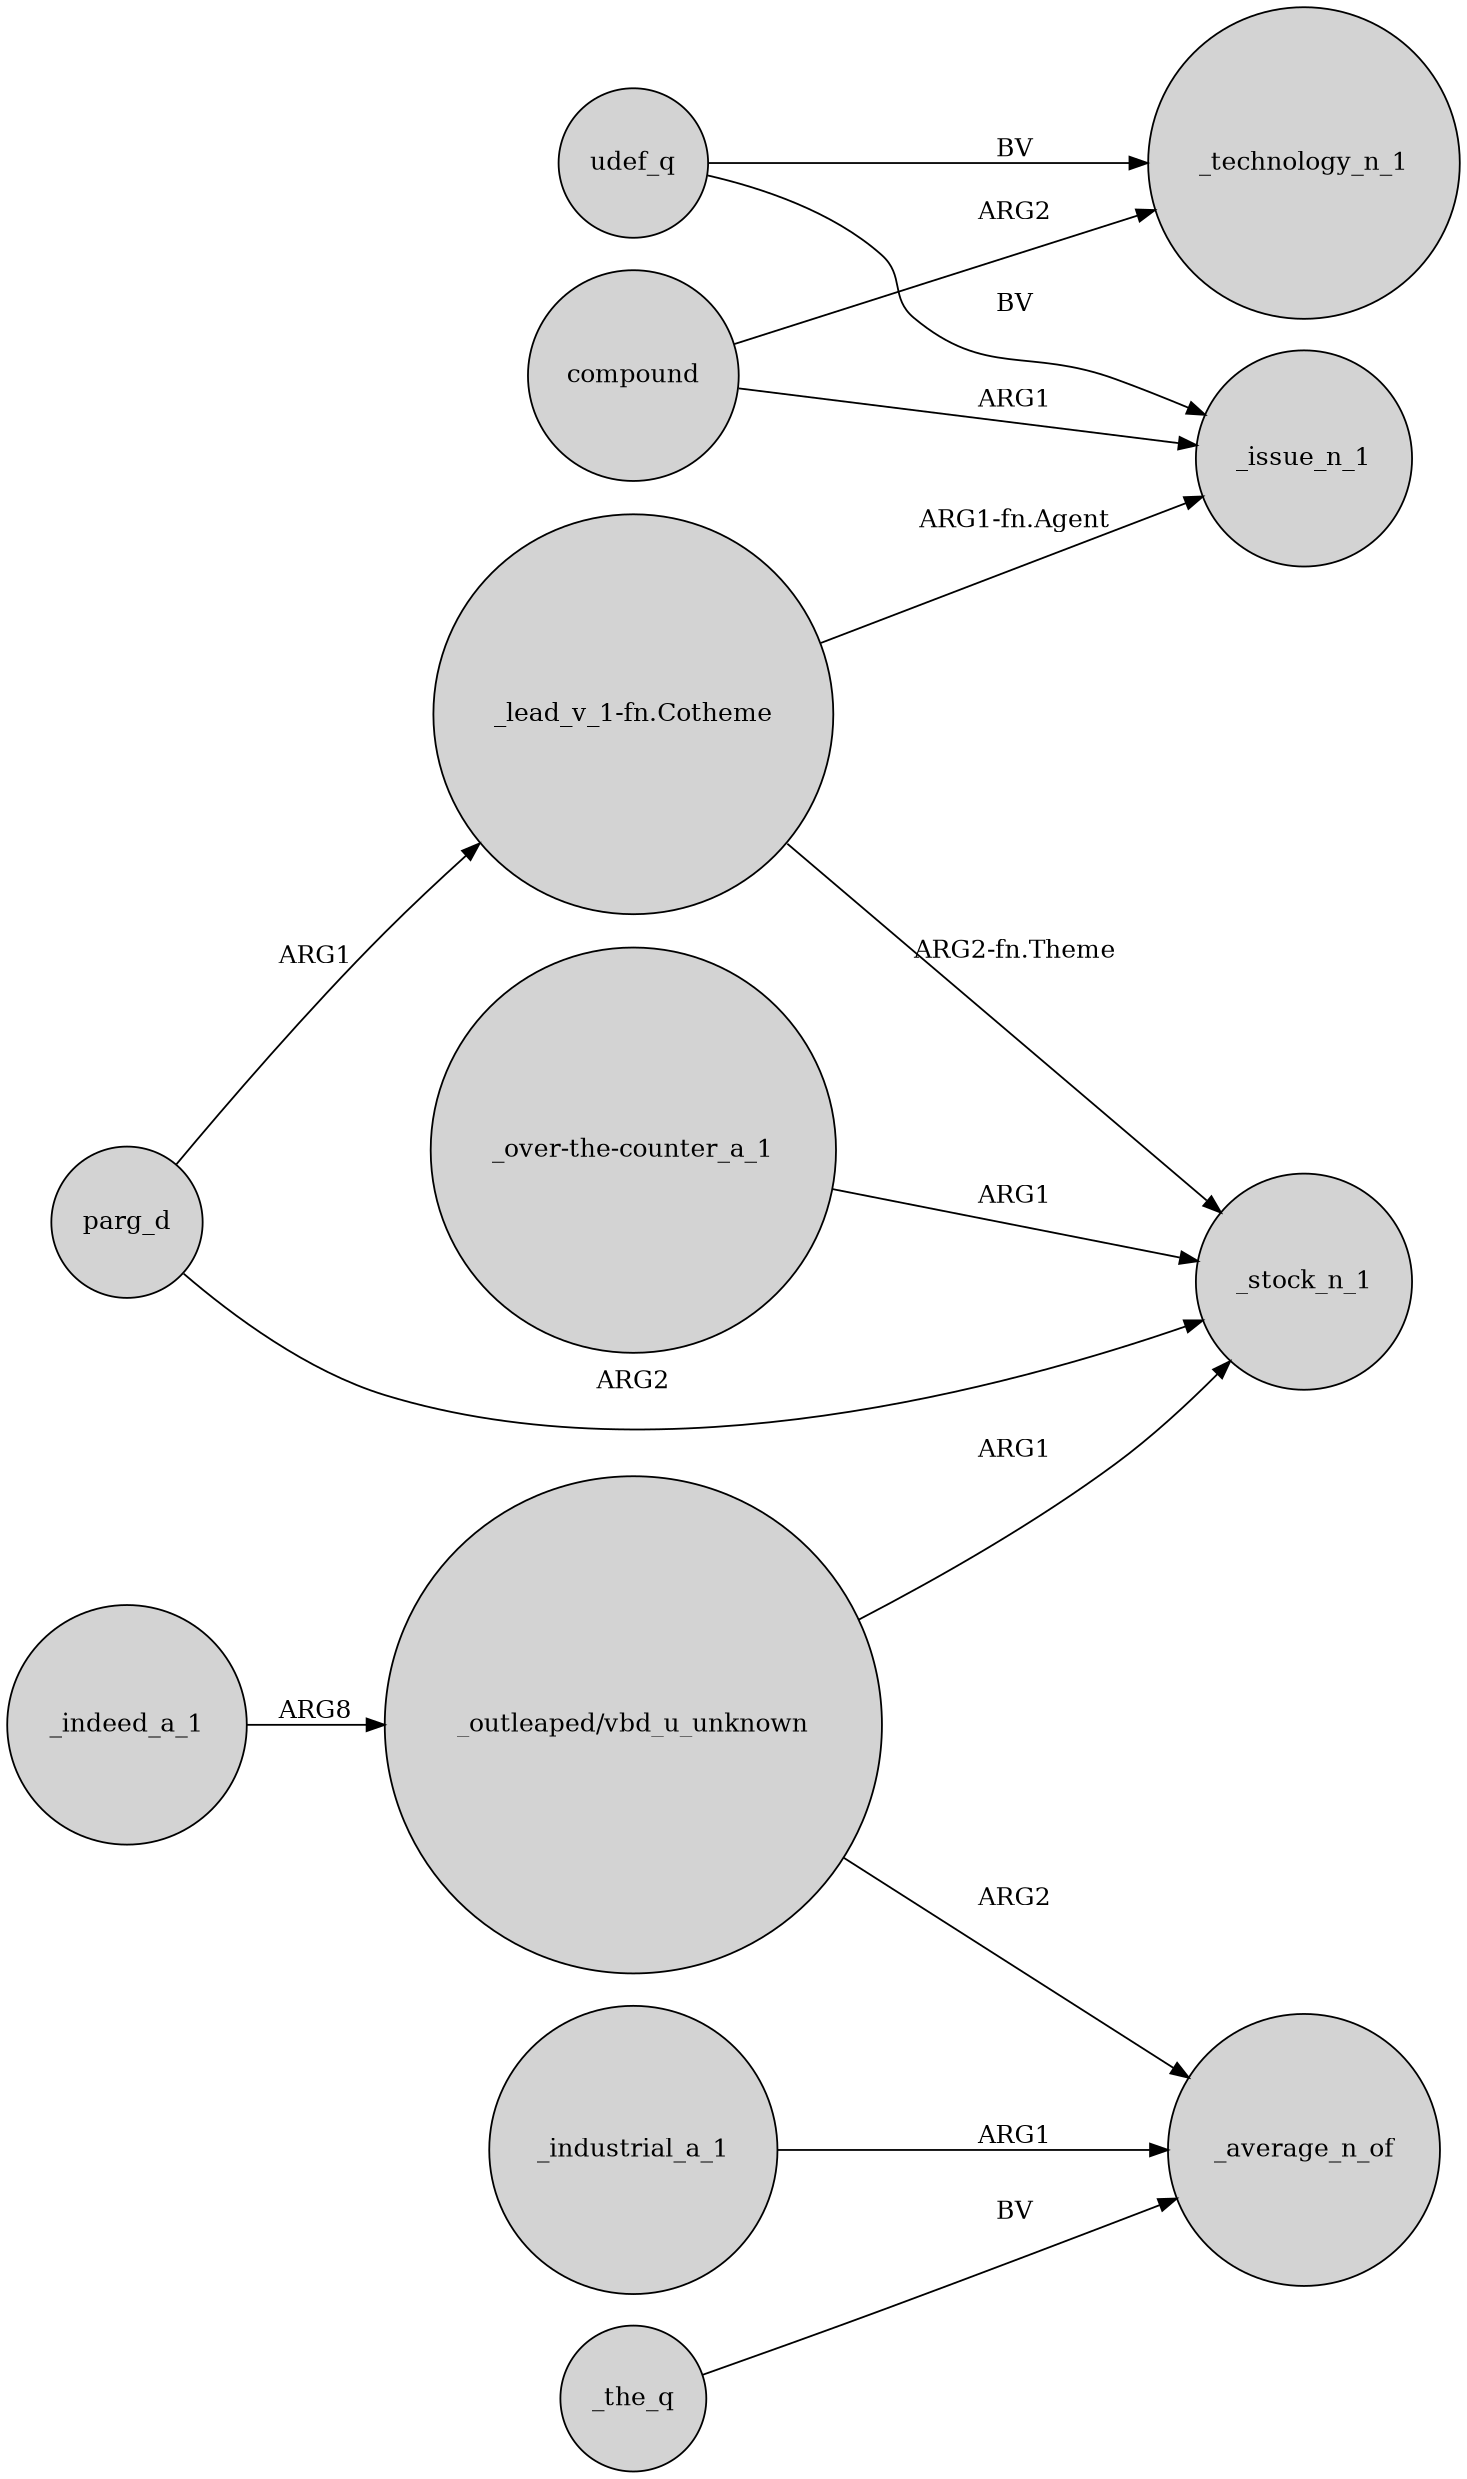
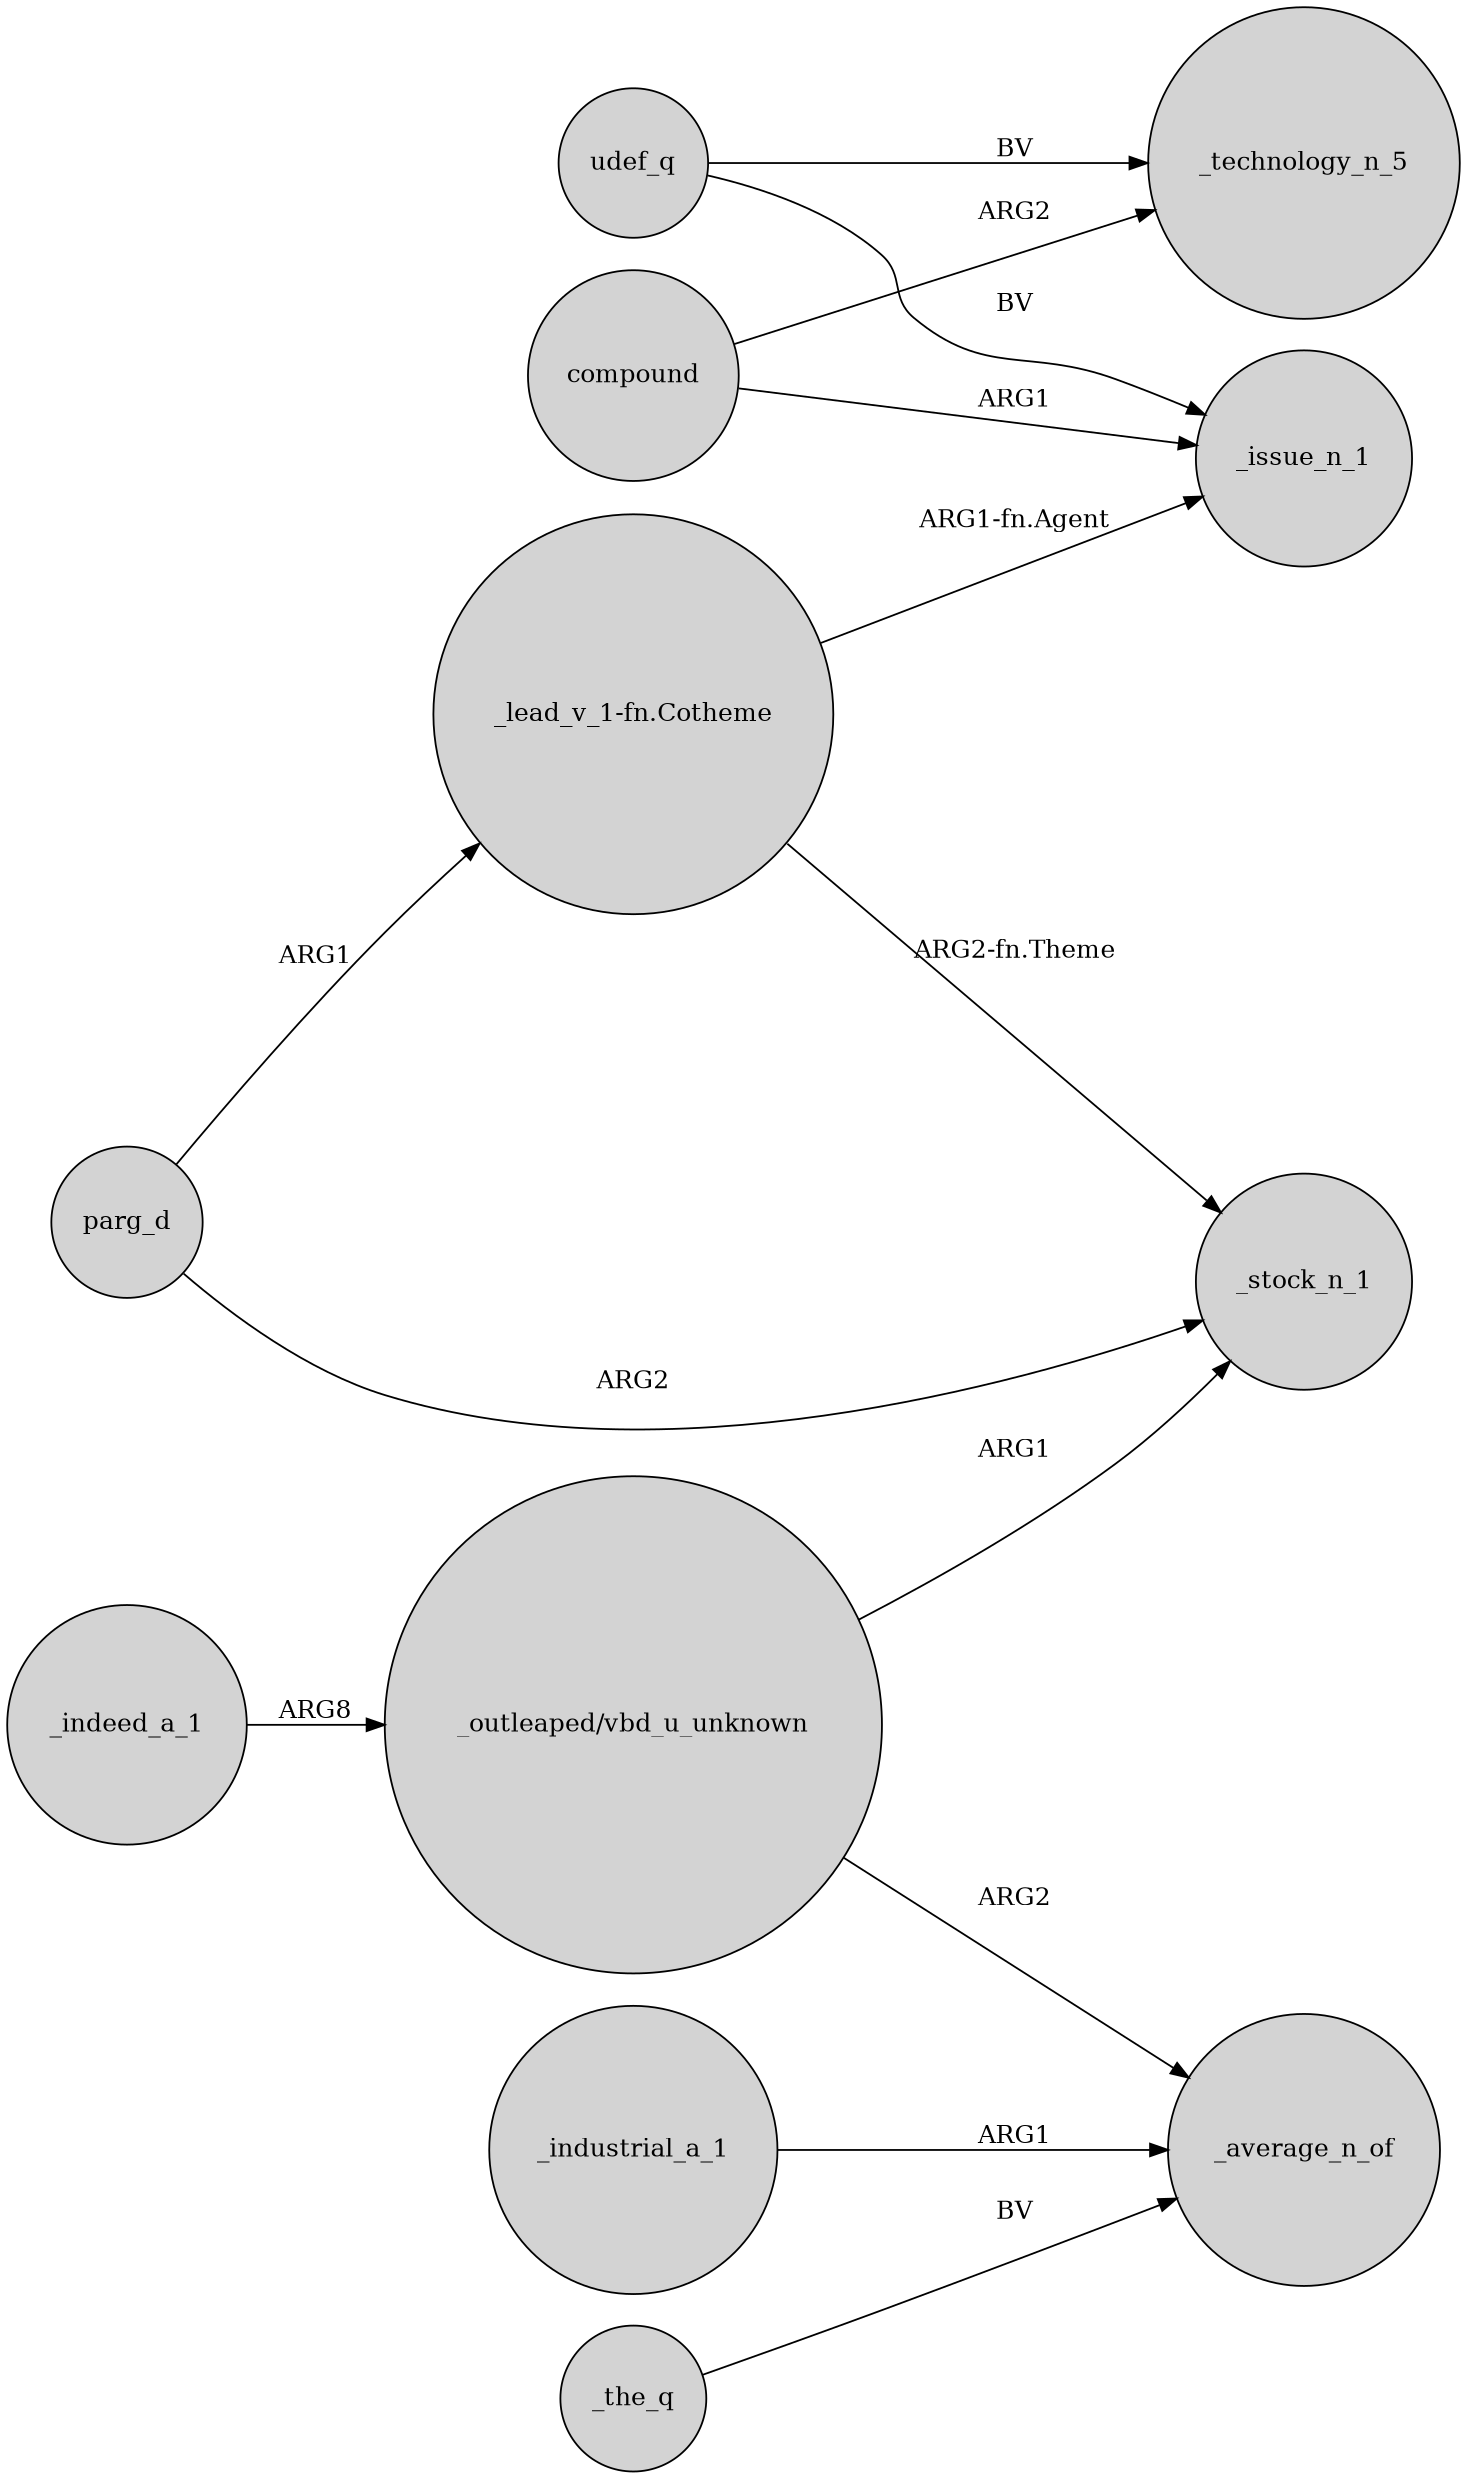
node "_technology_n_1": label "_technology_n_1" -> "_technology_n_5"
node "_over-the-counter_a_1": removed
